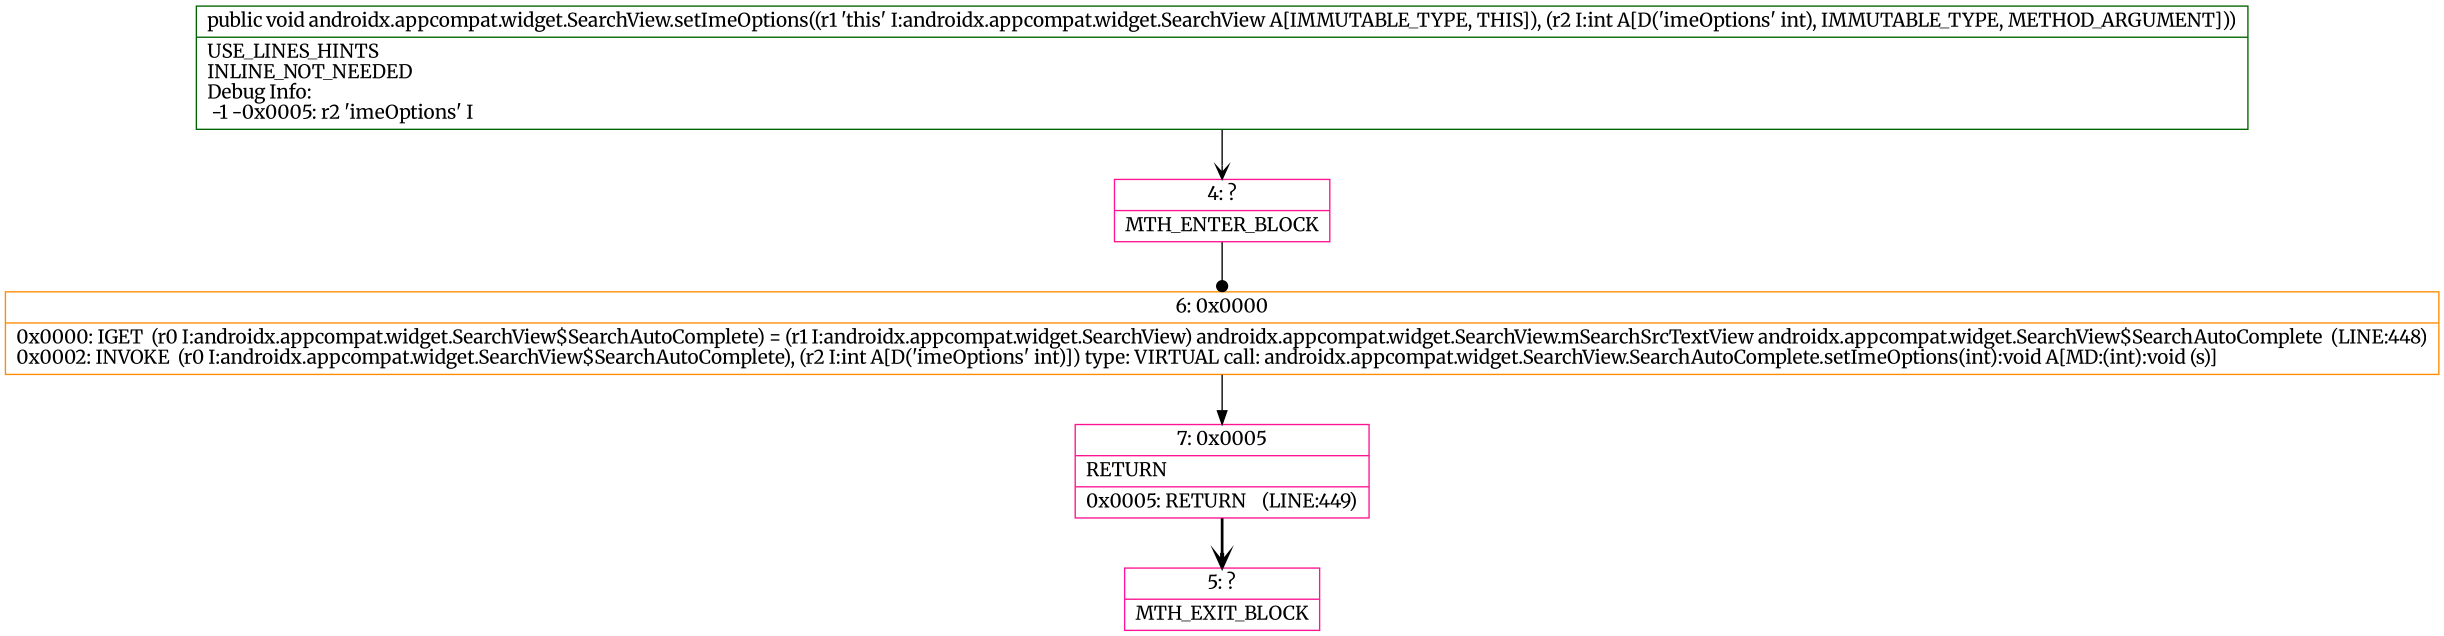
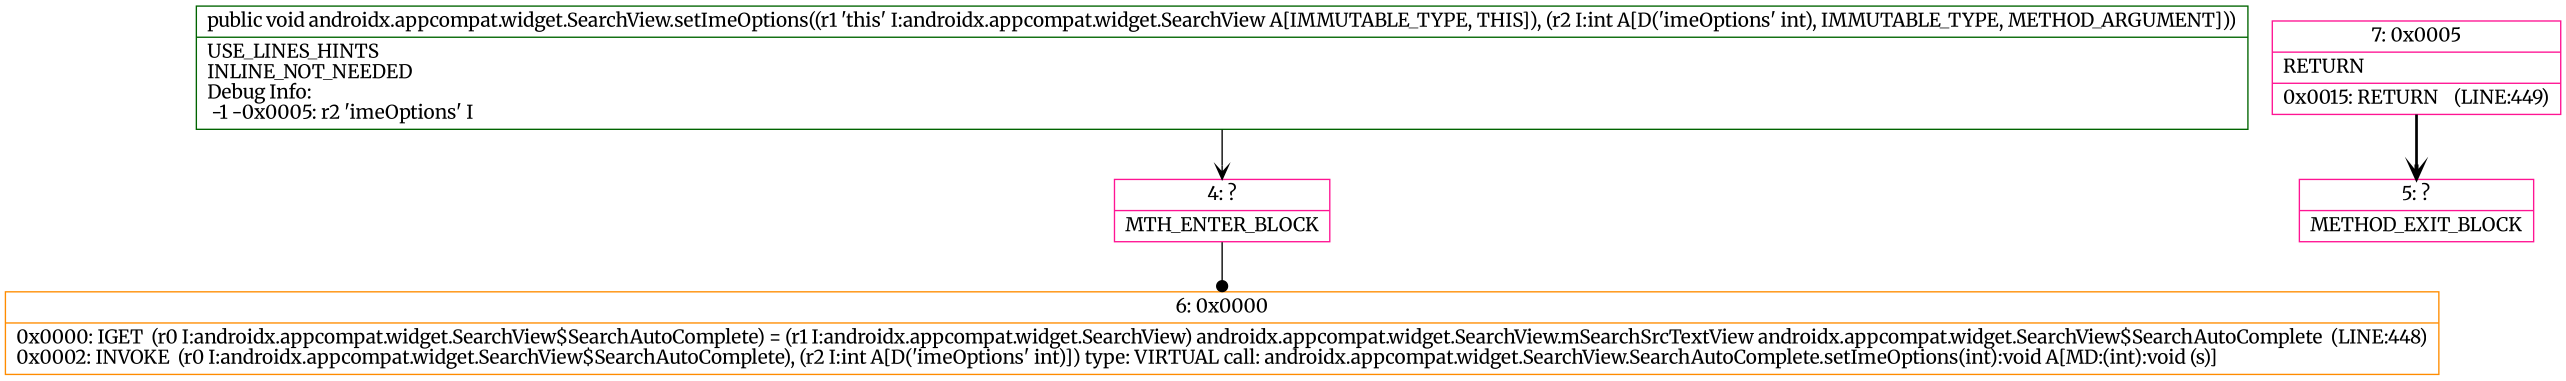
edge "6: 0x0000" -> "7: 0x0005": removed
node "7: 0x0005": text "0x0005: RETURN    (LINE:449)" -> "0x0015: RETURN    (LINE:449)"
node "5: ?": text "MTH_EXIT_BLOCK" -> "METHOD_EXIT_BLOCK"
